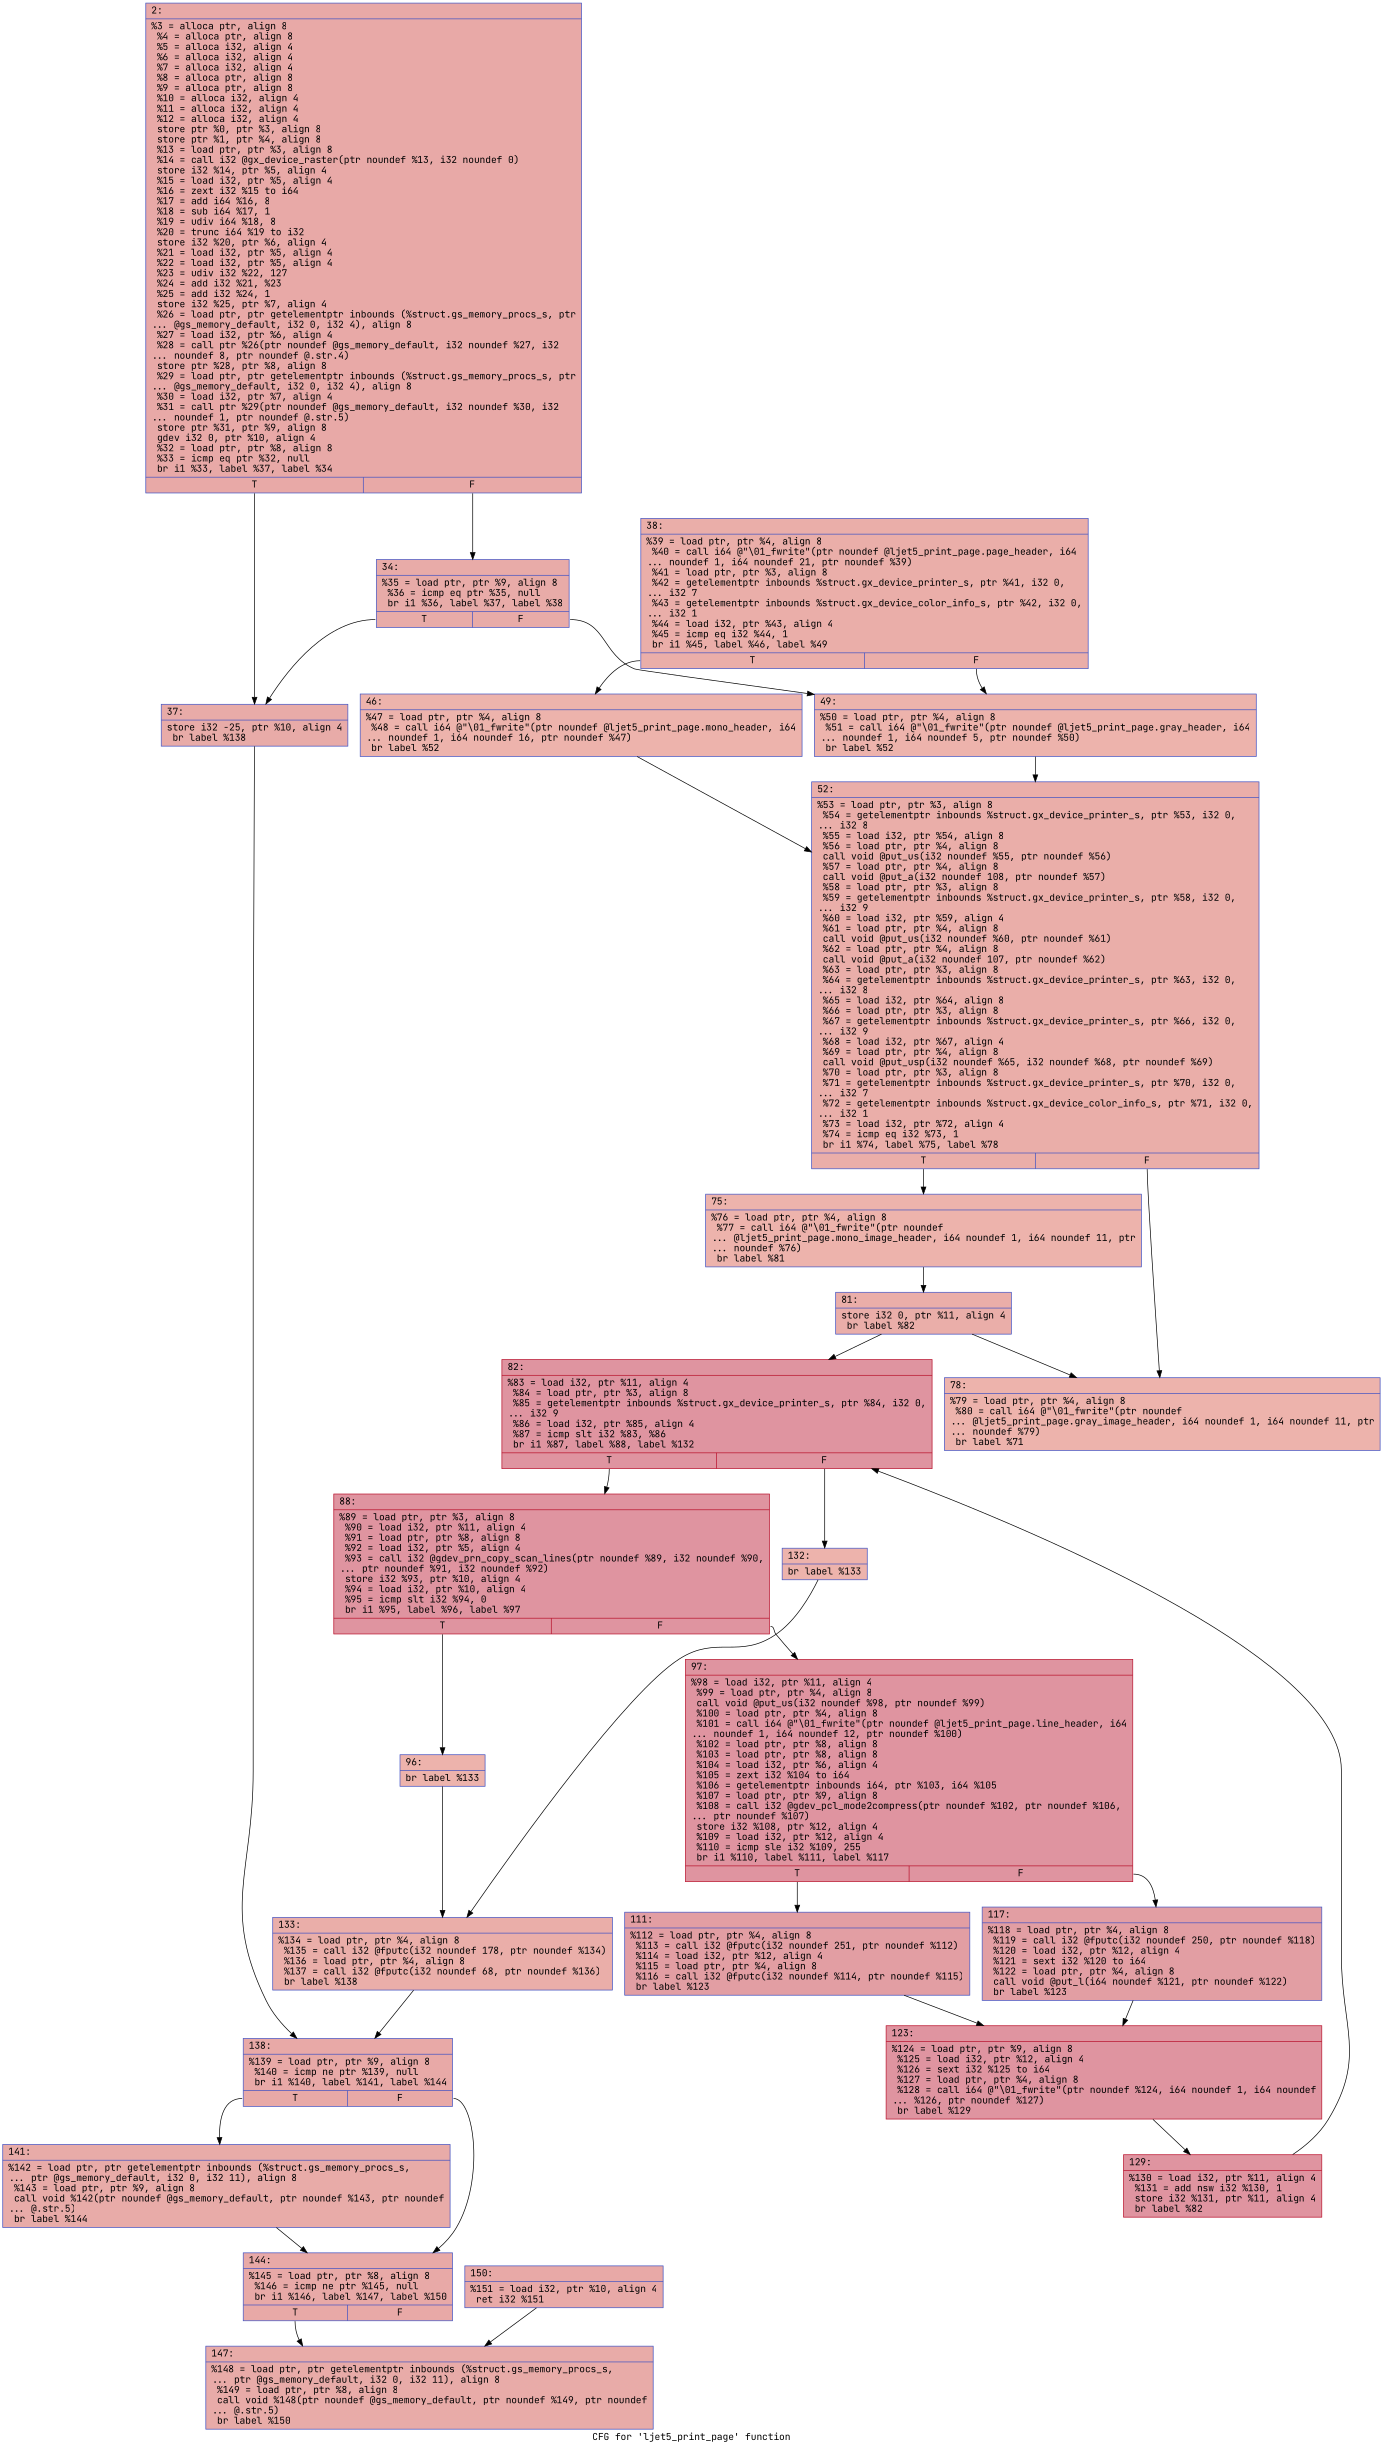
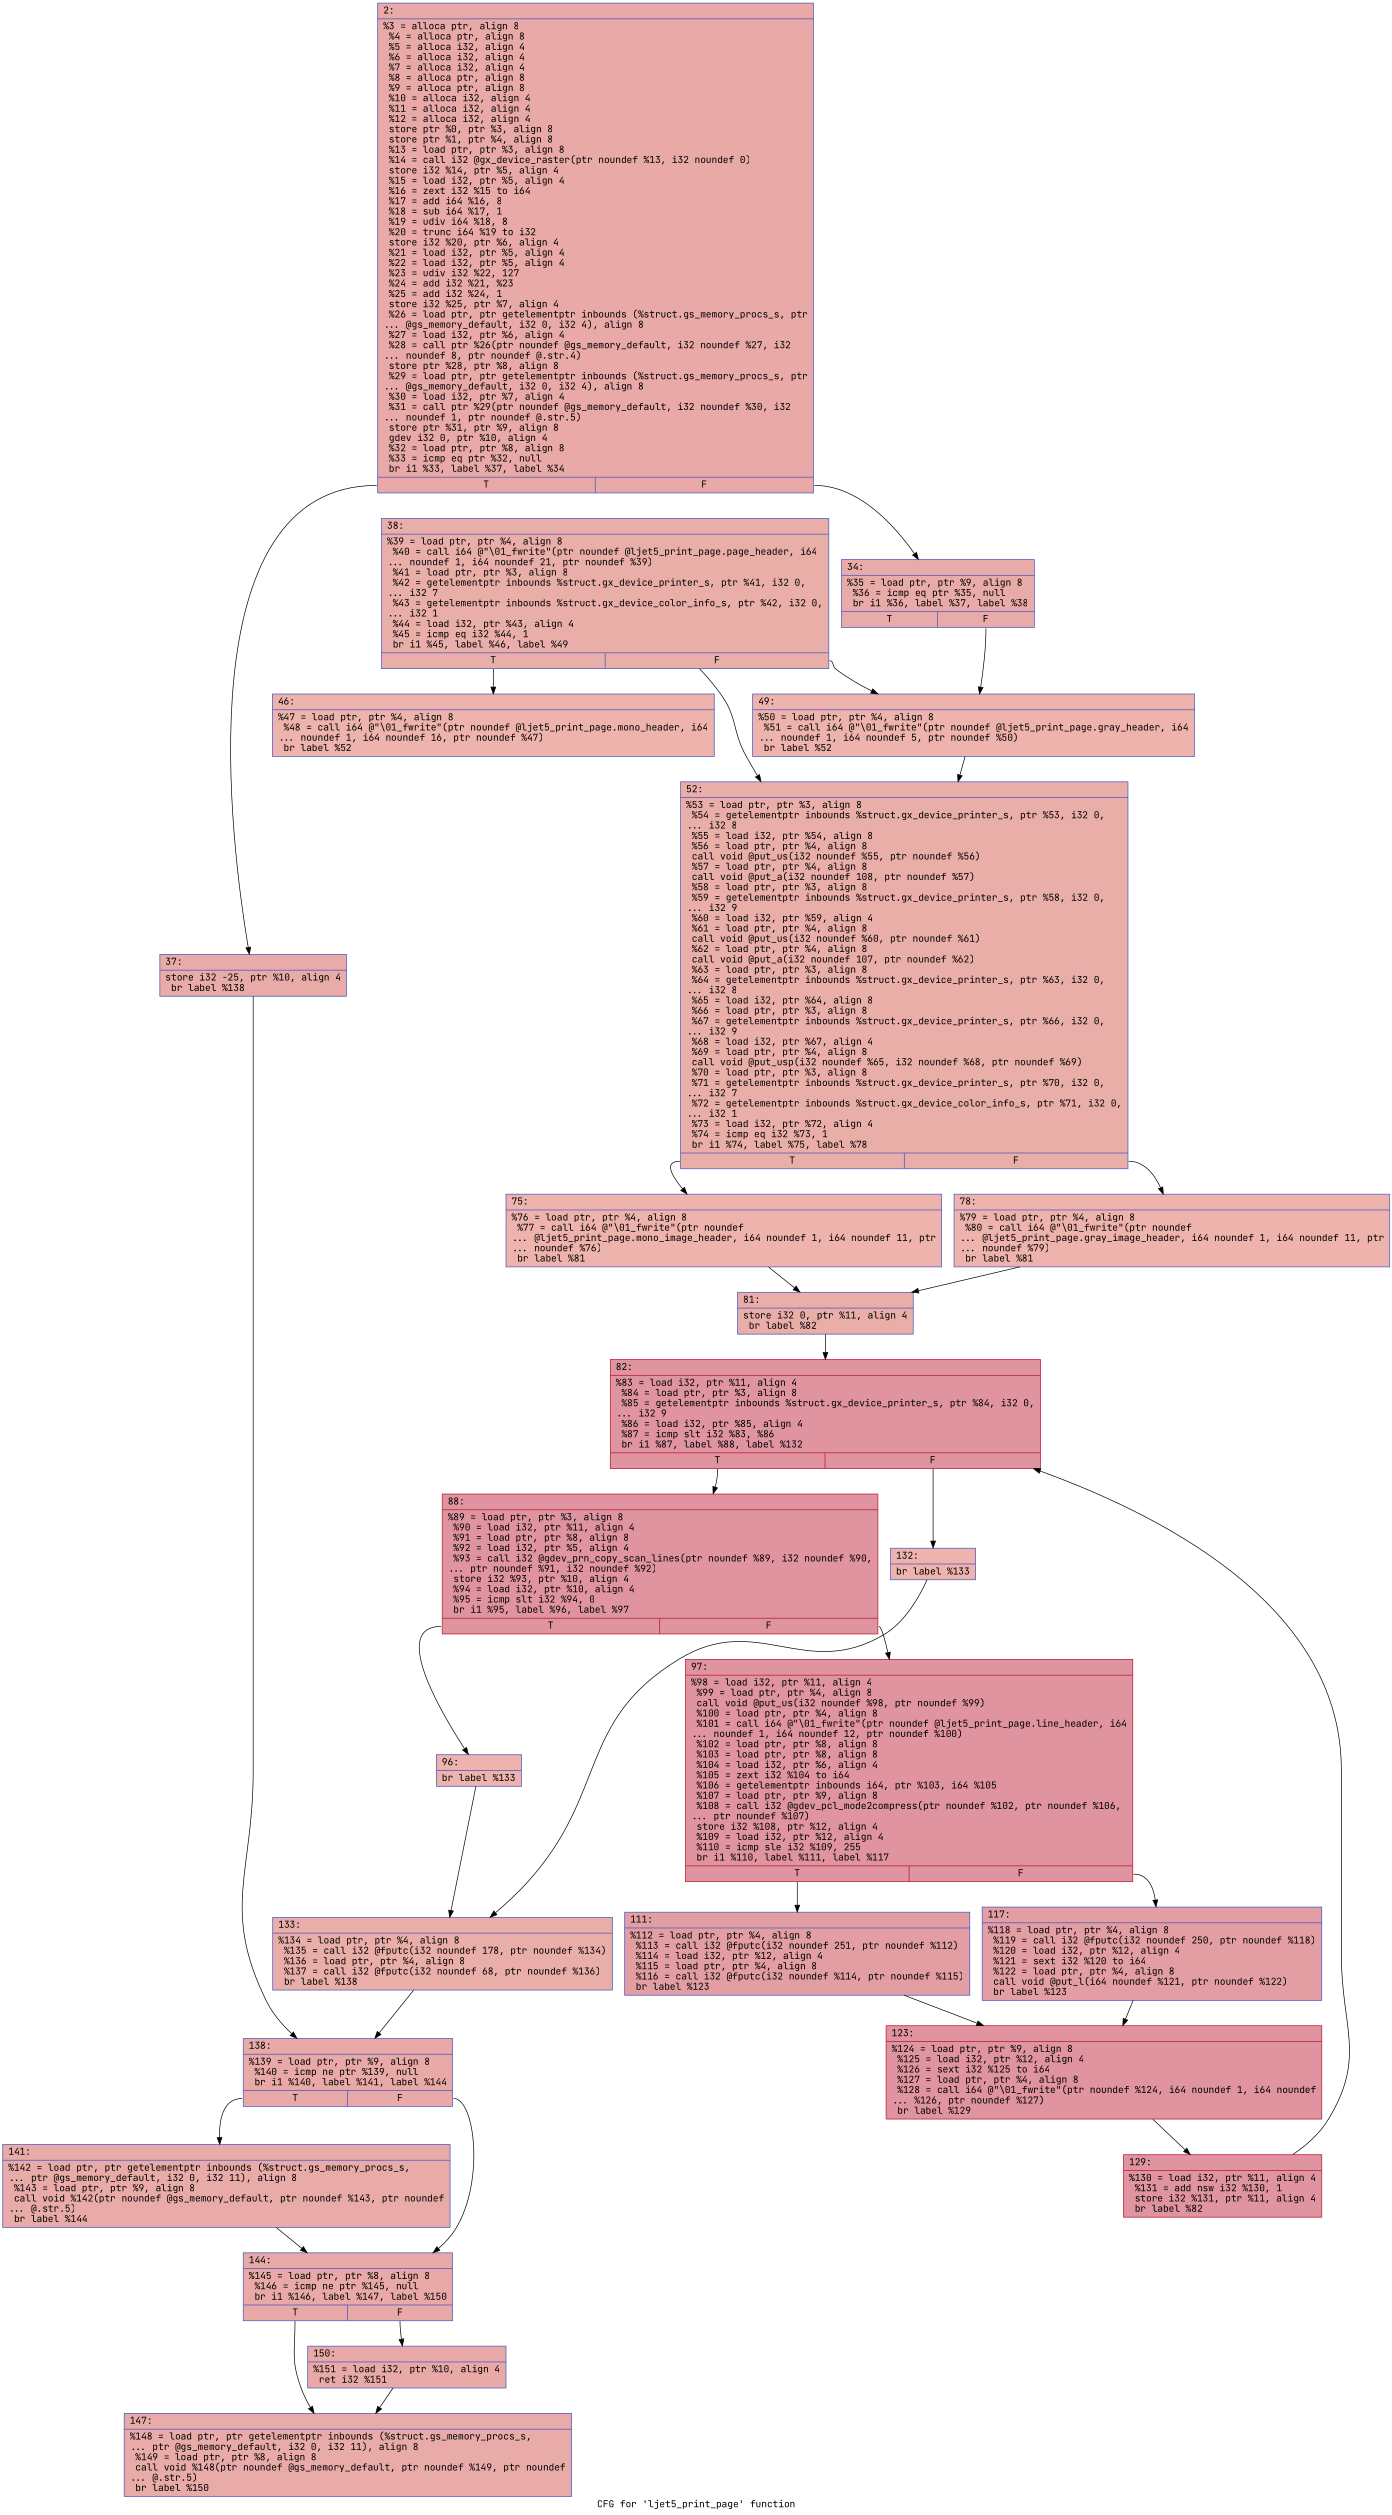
edge "34:" -> "37:": removed
edge "46:" -> "52:": now "38:" -> "52:"
edge "81:" -> "78:": reversed
node "78:": text "br label %71" -> "br label %81"
edge "144:" -> "150:": added
